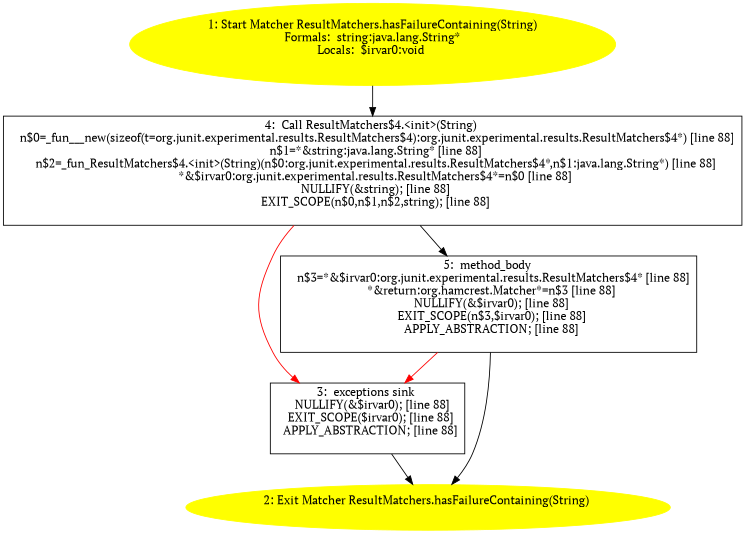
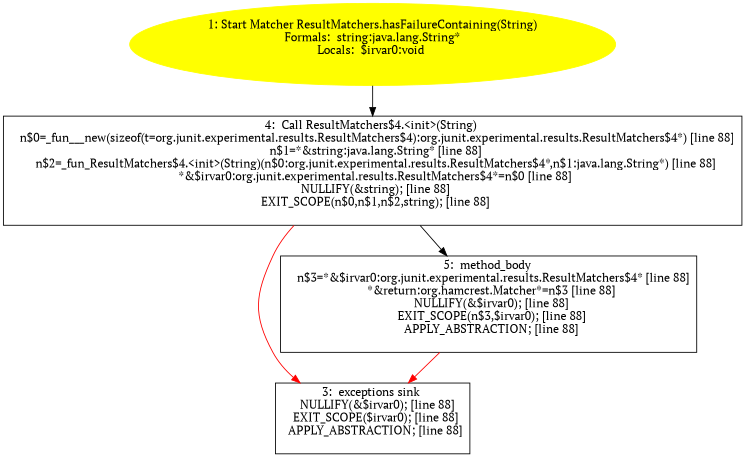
node "2: Exit Matcher ResultMatchers.hasFailureContaining(String)": removed
